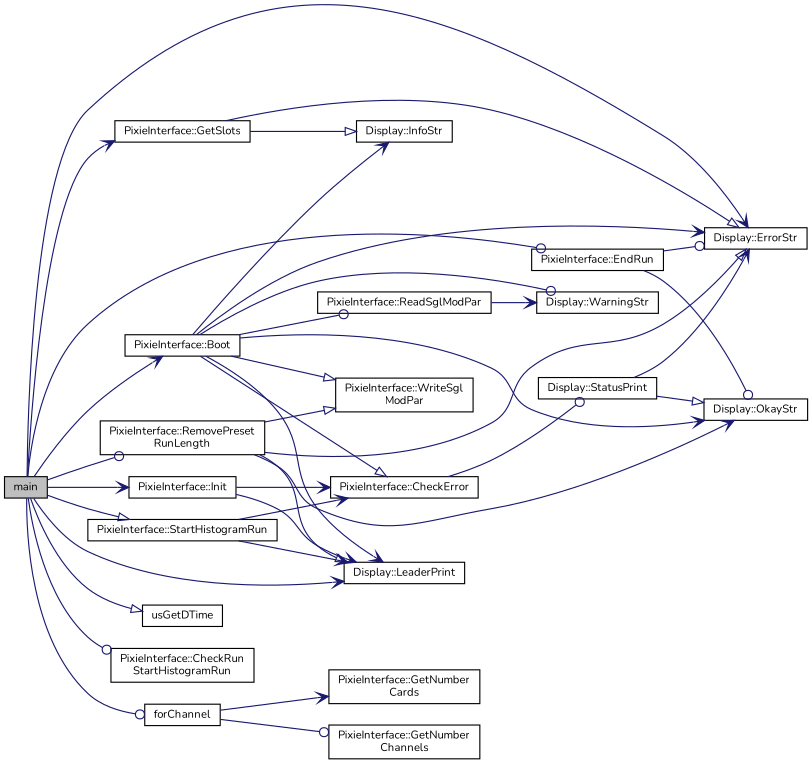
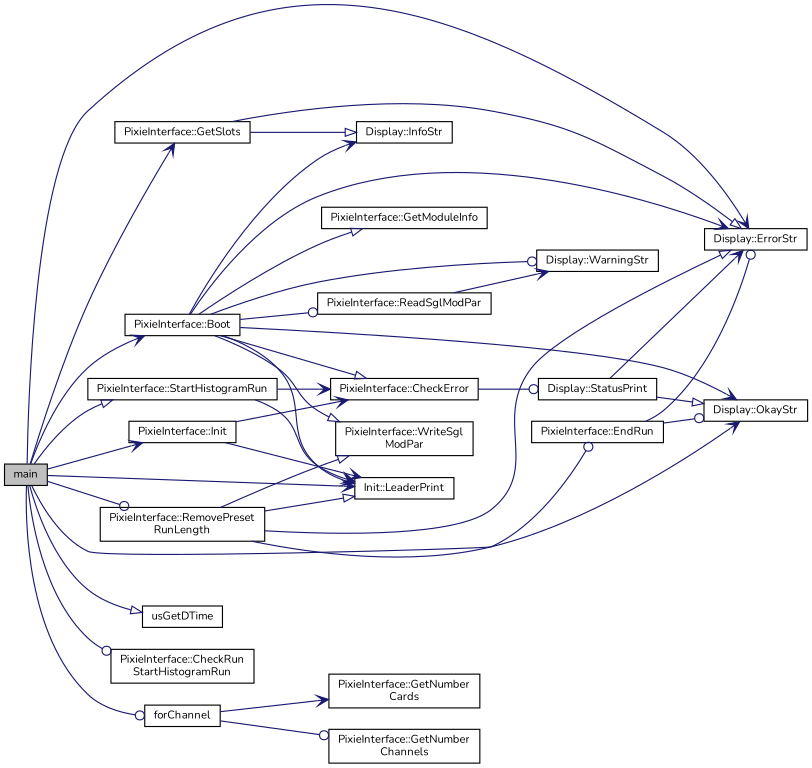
node "PixieInterface::GetModuleInfo": added
node "Display::LeaderPrint": label "Display::LeaderPrint" -> "Init::LeaderPrint"
